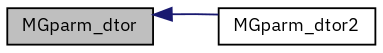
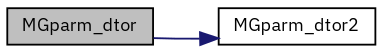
edge "MGparm_dtor2" -> "MGparm_dtor": reversed
